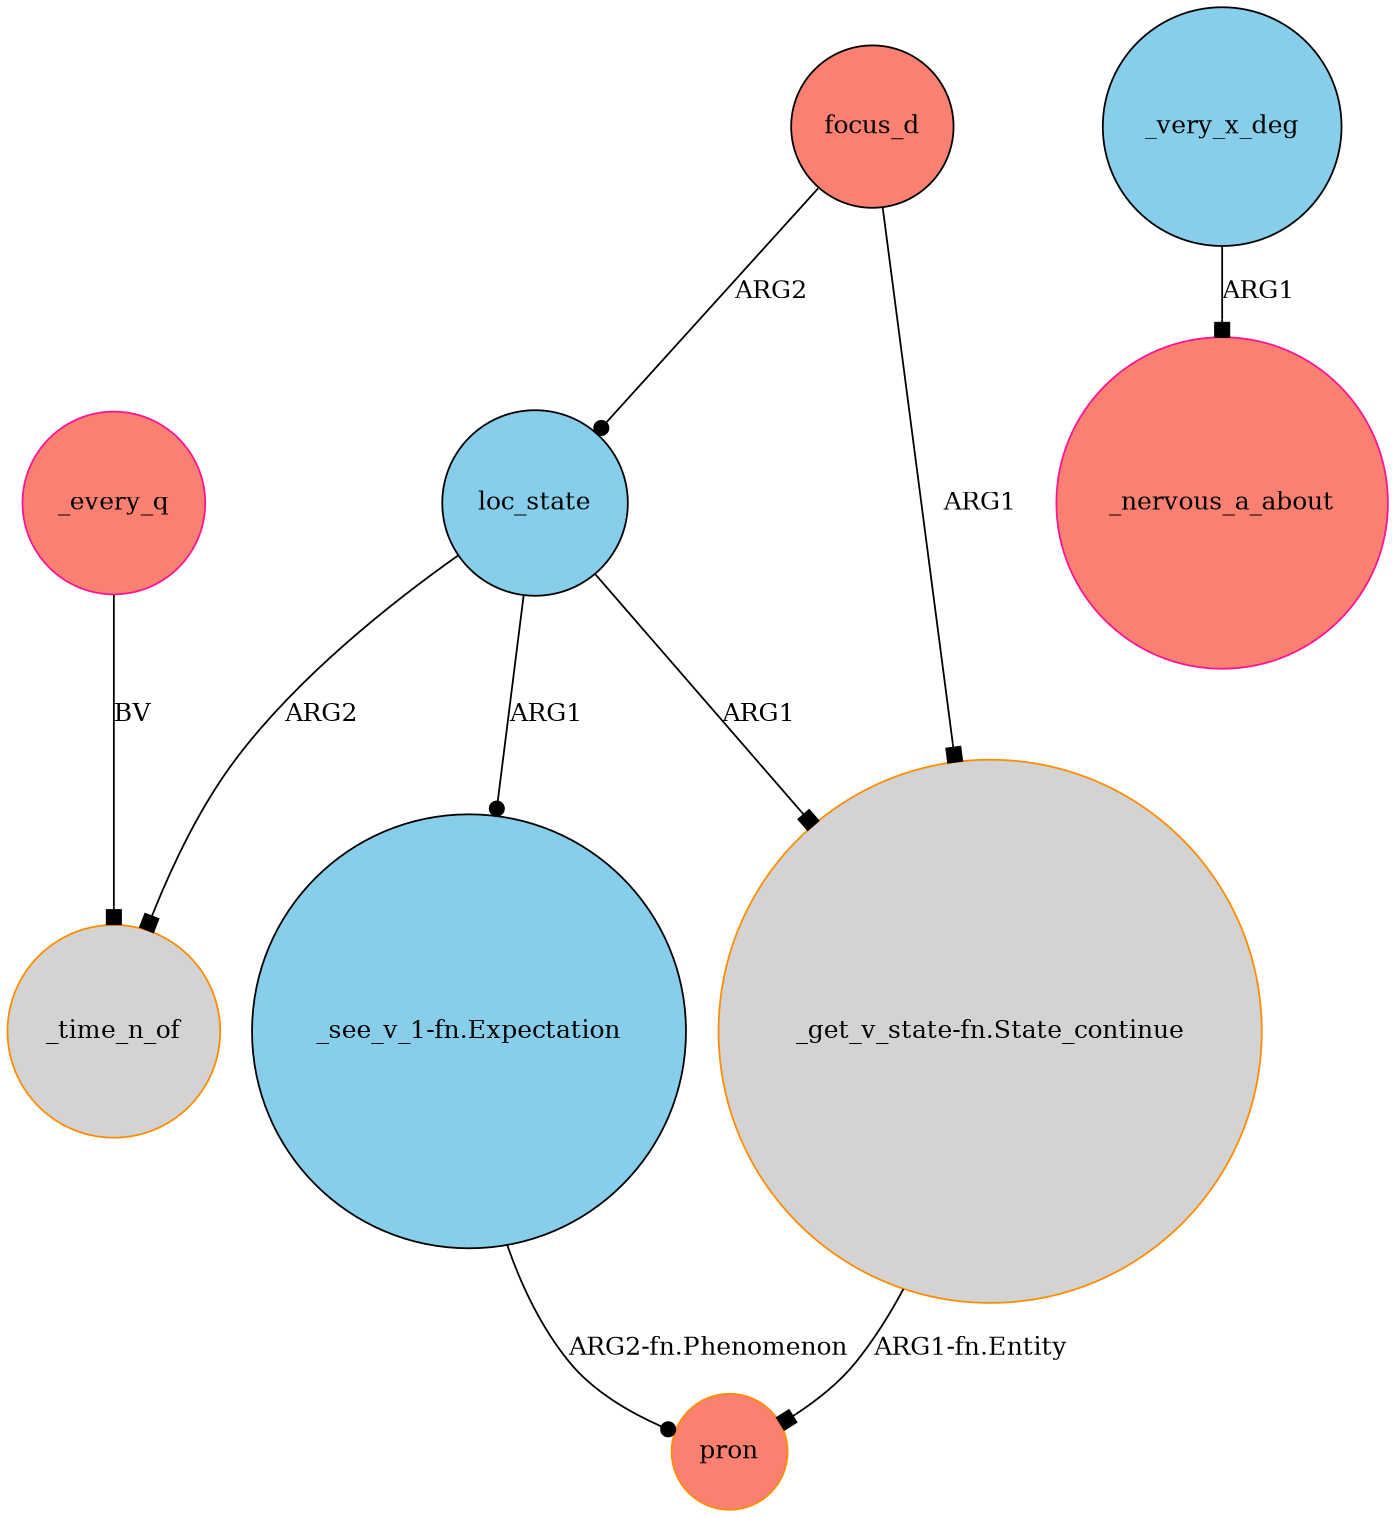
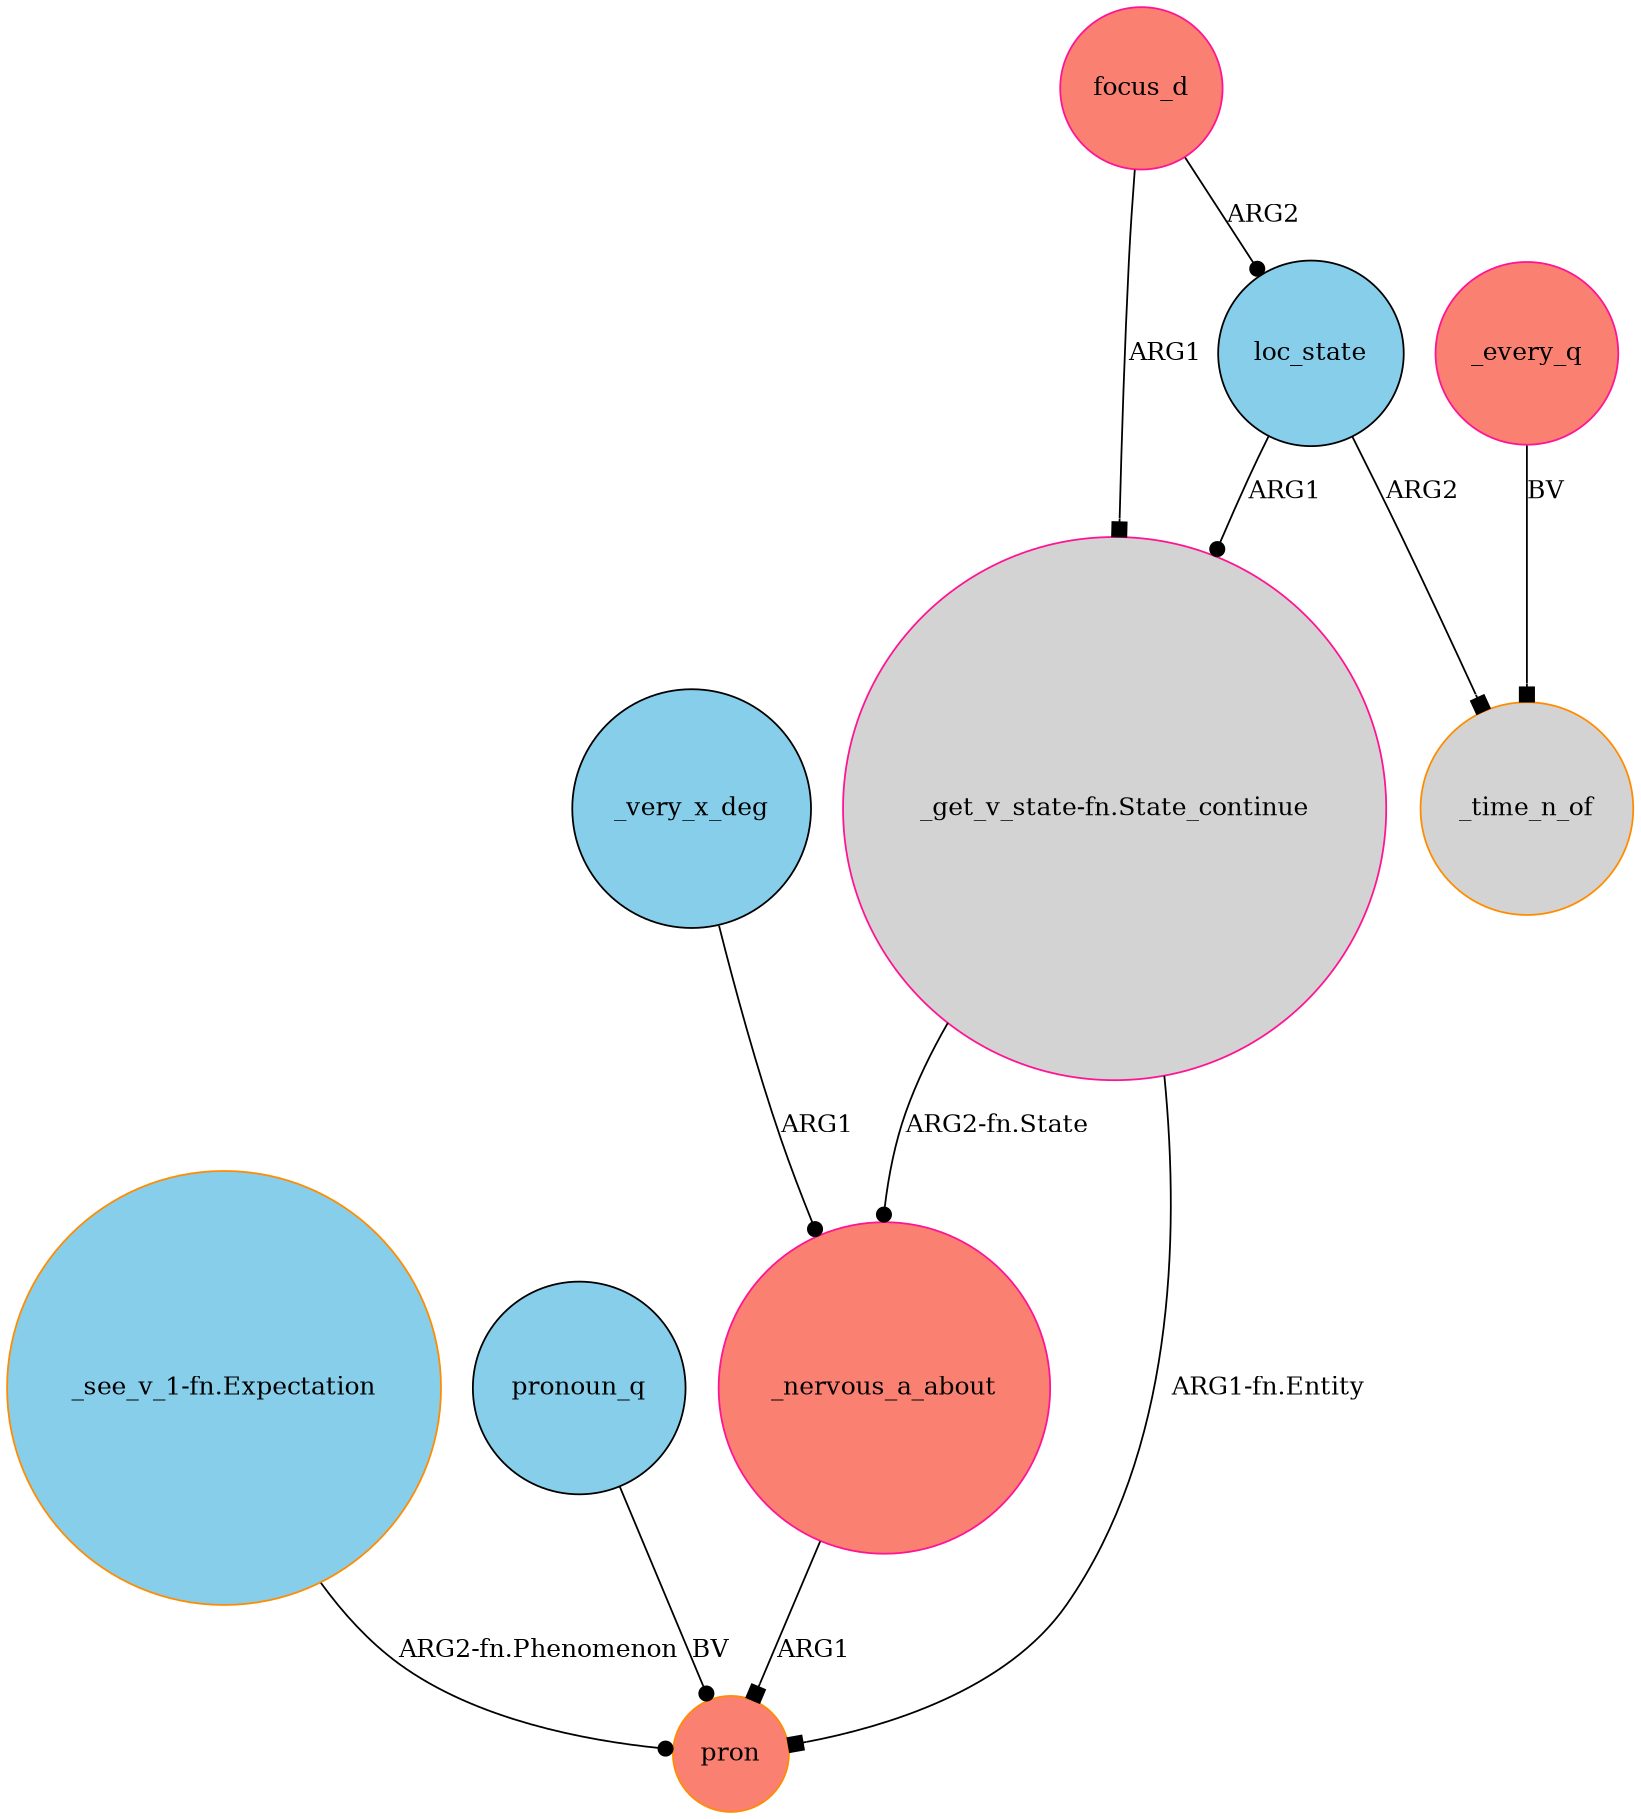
node "focus_d": color black -> deeppink
edge "_very_x_deg" -> "_nervous_a_about": arrowhead box -> dot
edge "loc_state" -> "_get_v_state-fn.State_continue": arrowhead box -> dot
edge "loc_state" -> "_see_v_1-fn.Expectation": removed, label "ARG1"
node "_see_v_1-fn.Expectation": color black -> darkorange
node "_get_v_state-fn.State_continue": color darkorange -> deeppink
edge "_get_v_state-fn.State_continue" -> "_nervous_a_about": added, label "ARG2-fn.State"
node "pronoun_q": added
edge "_nervous_a_about" -> "pron": added, label "ARG1"
